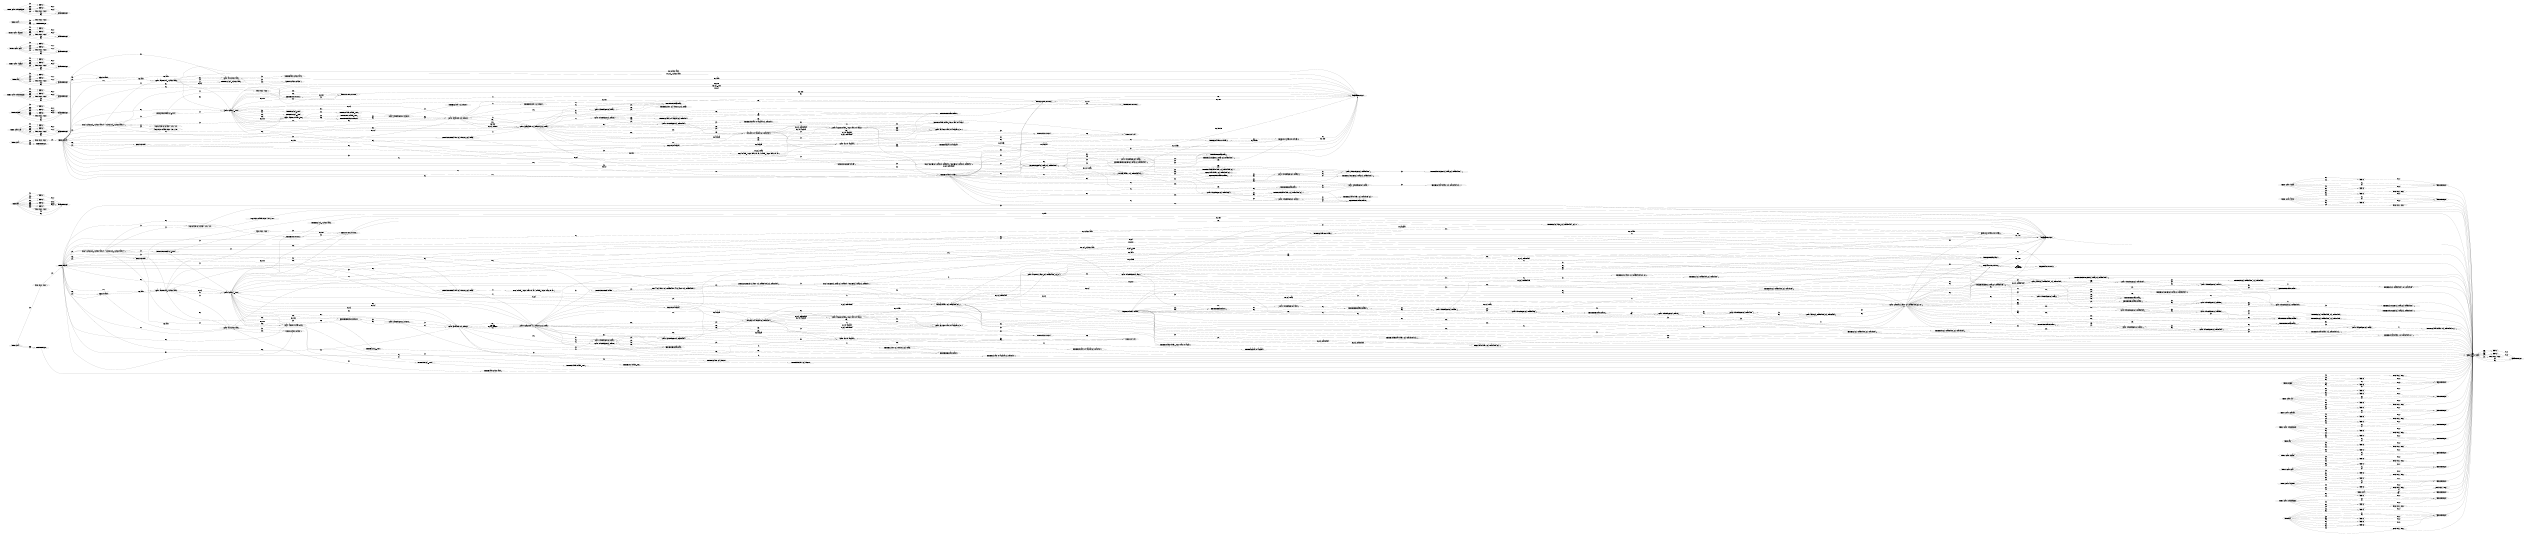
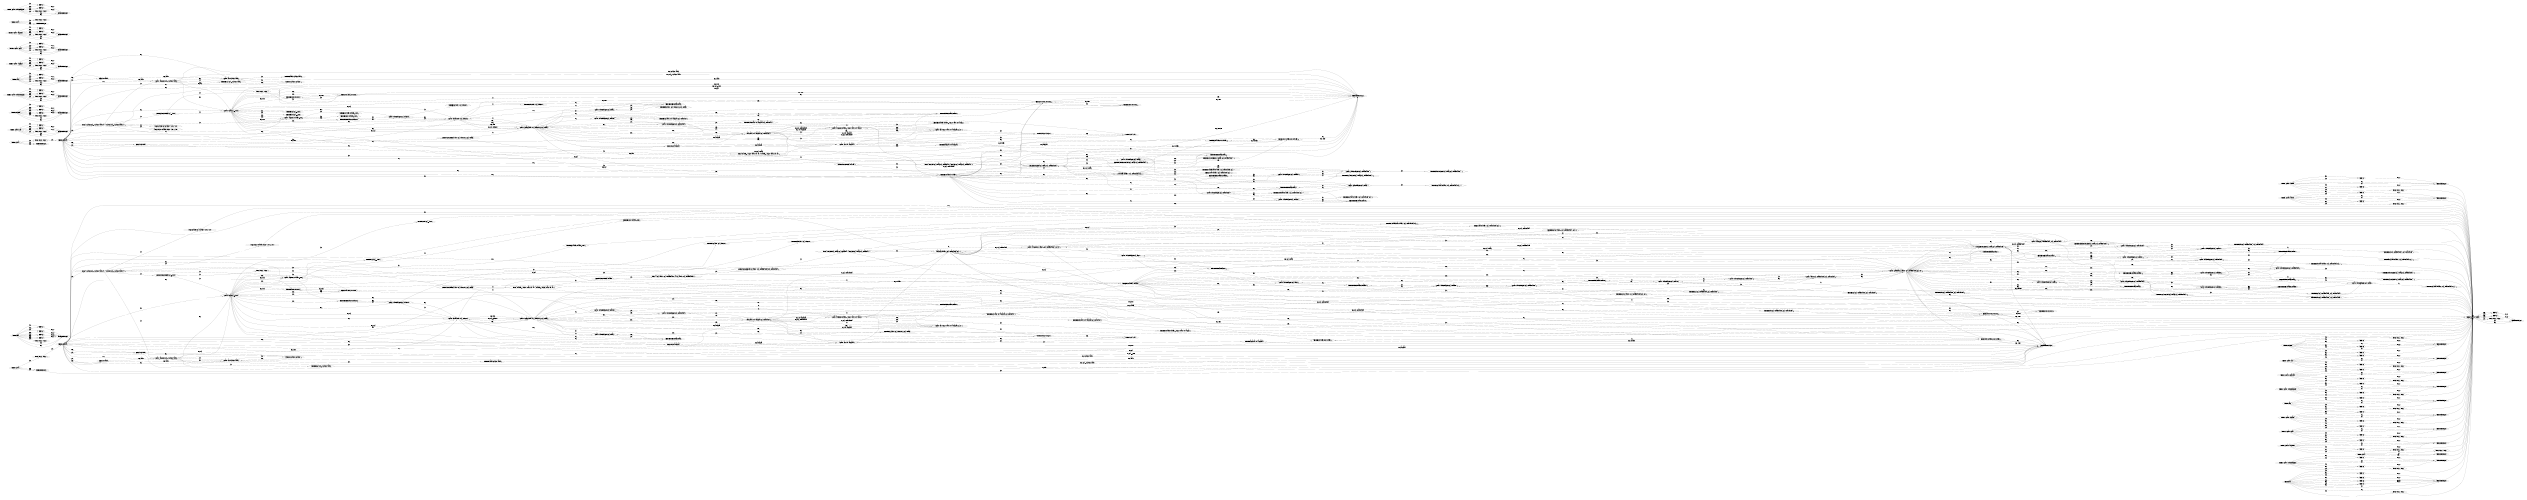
edge "(<operator>.indirectFieldAccess,mp4->filepos)" -> "(FIELD_IDENTIFIER,filepos,filepos)": now "(FIELD_IDENTIFIER,filesize,filesize)" -> "(FIELD_IDENTIFIER,filepos,filepos)"
